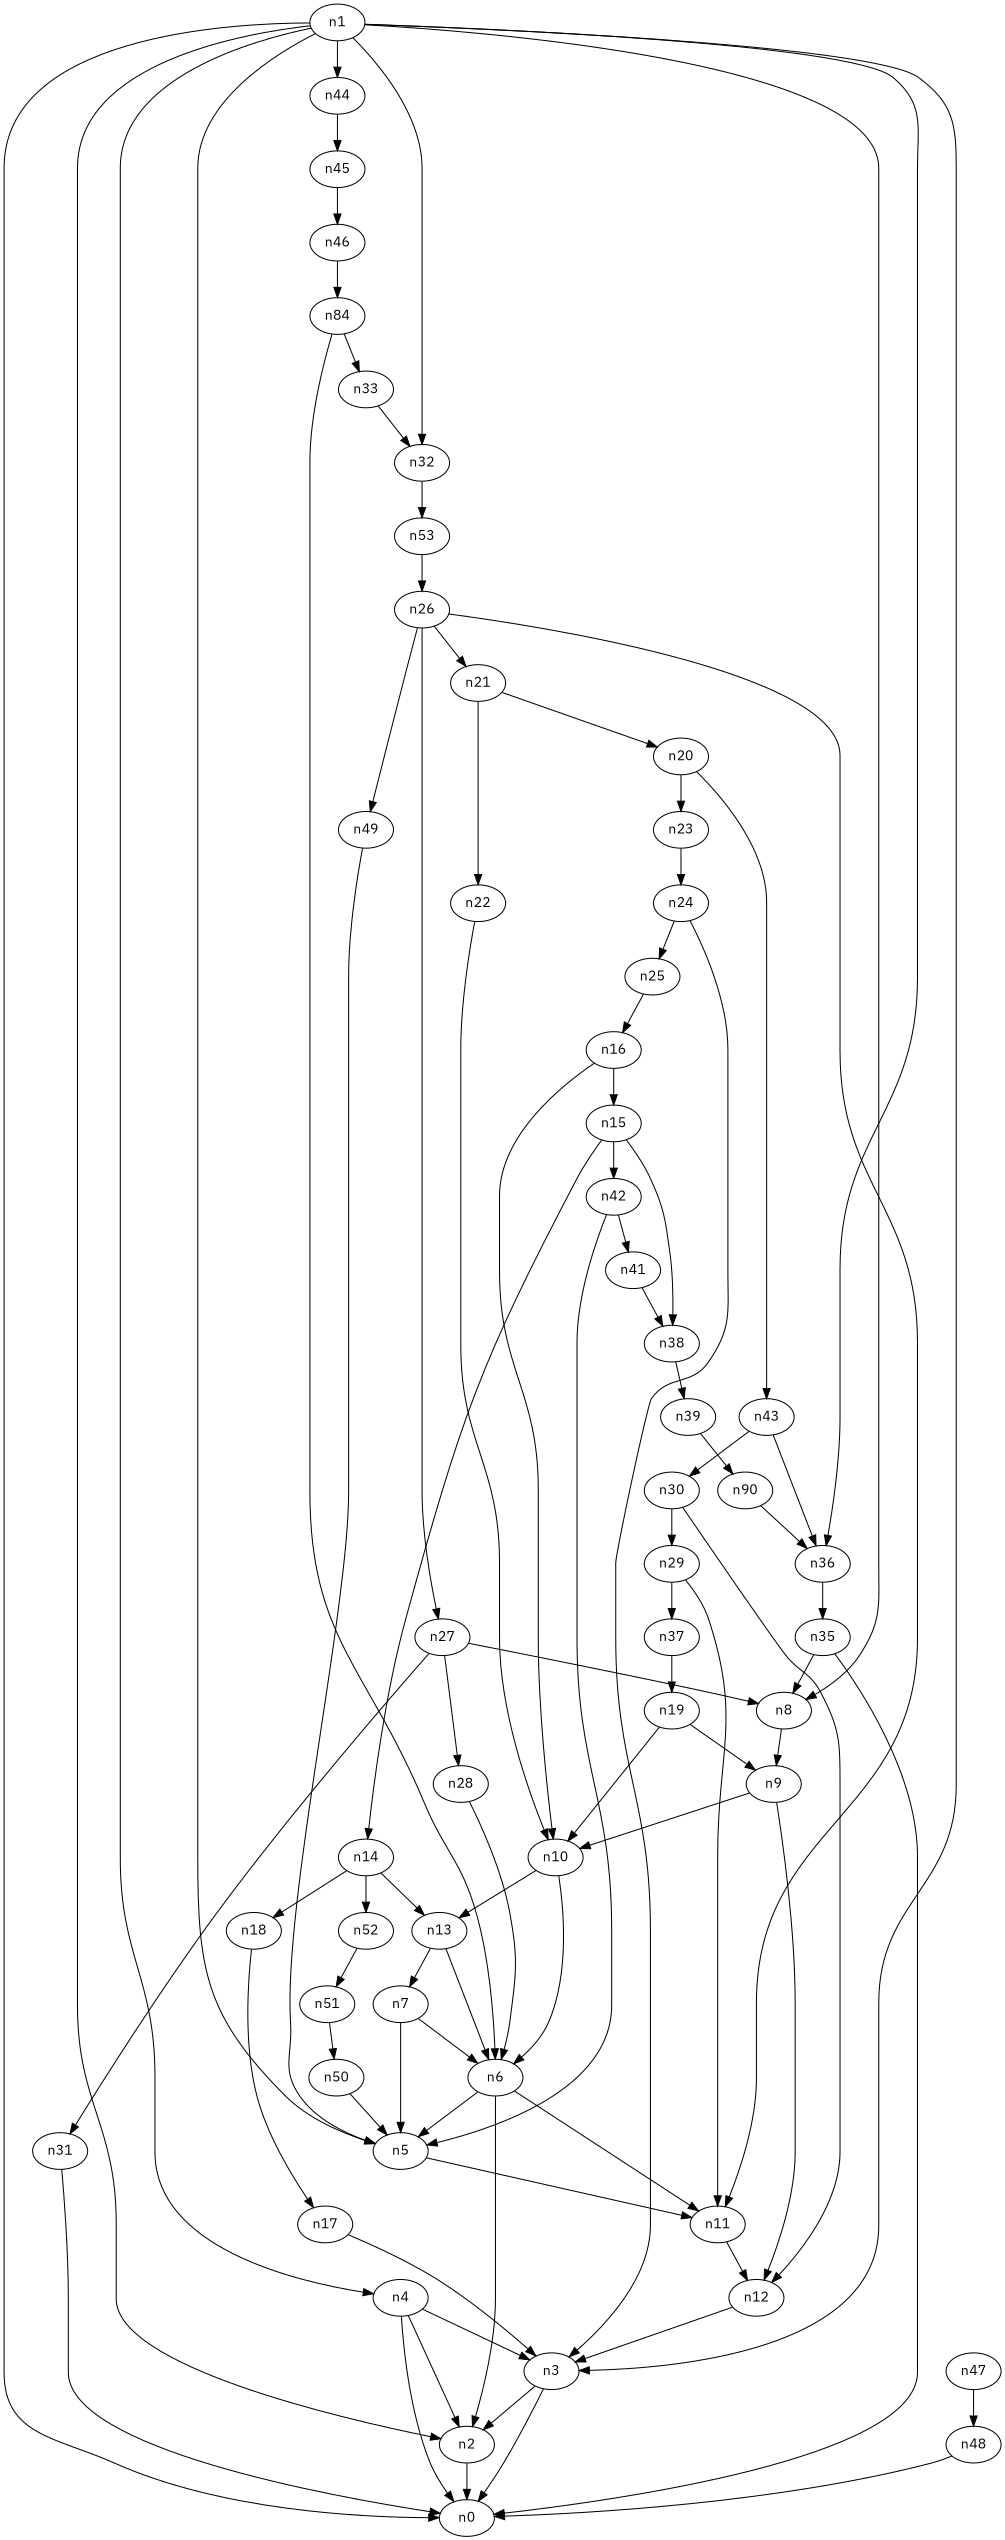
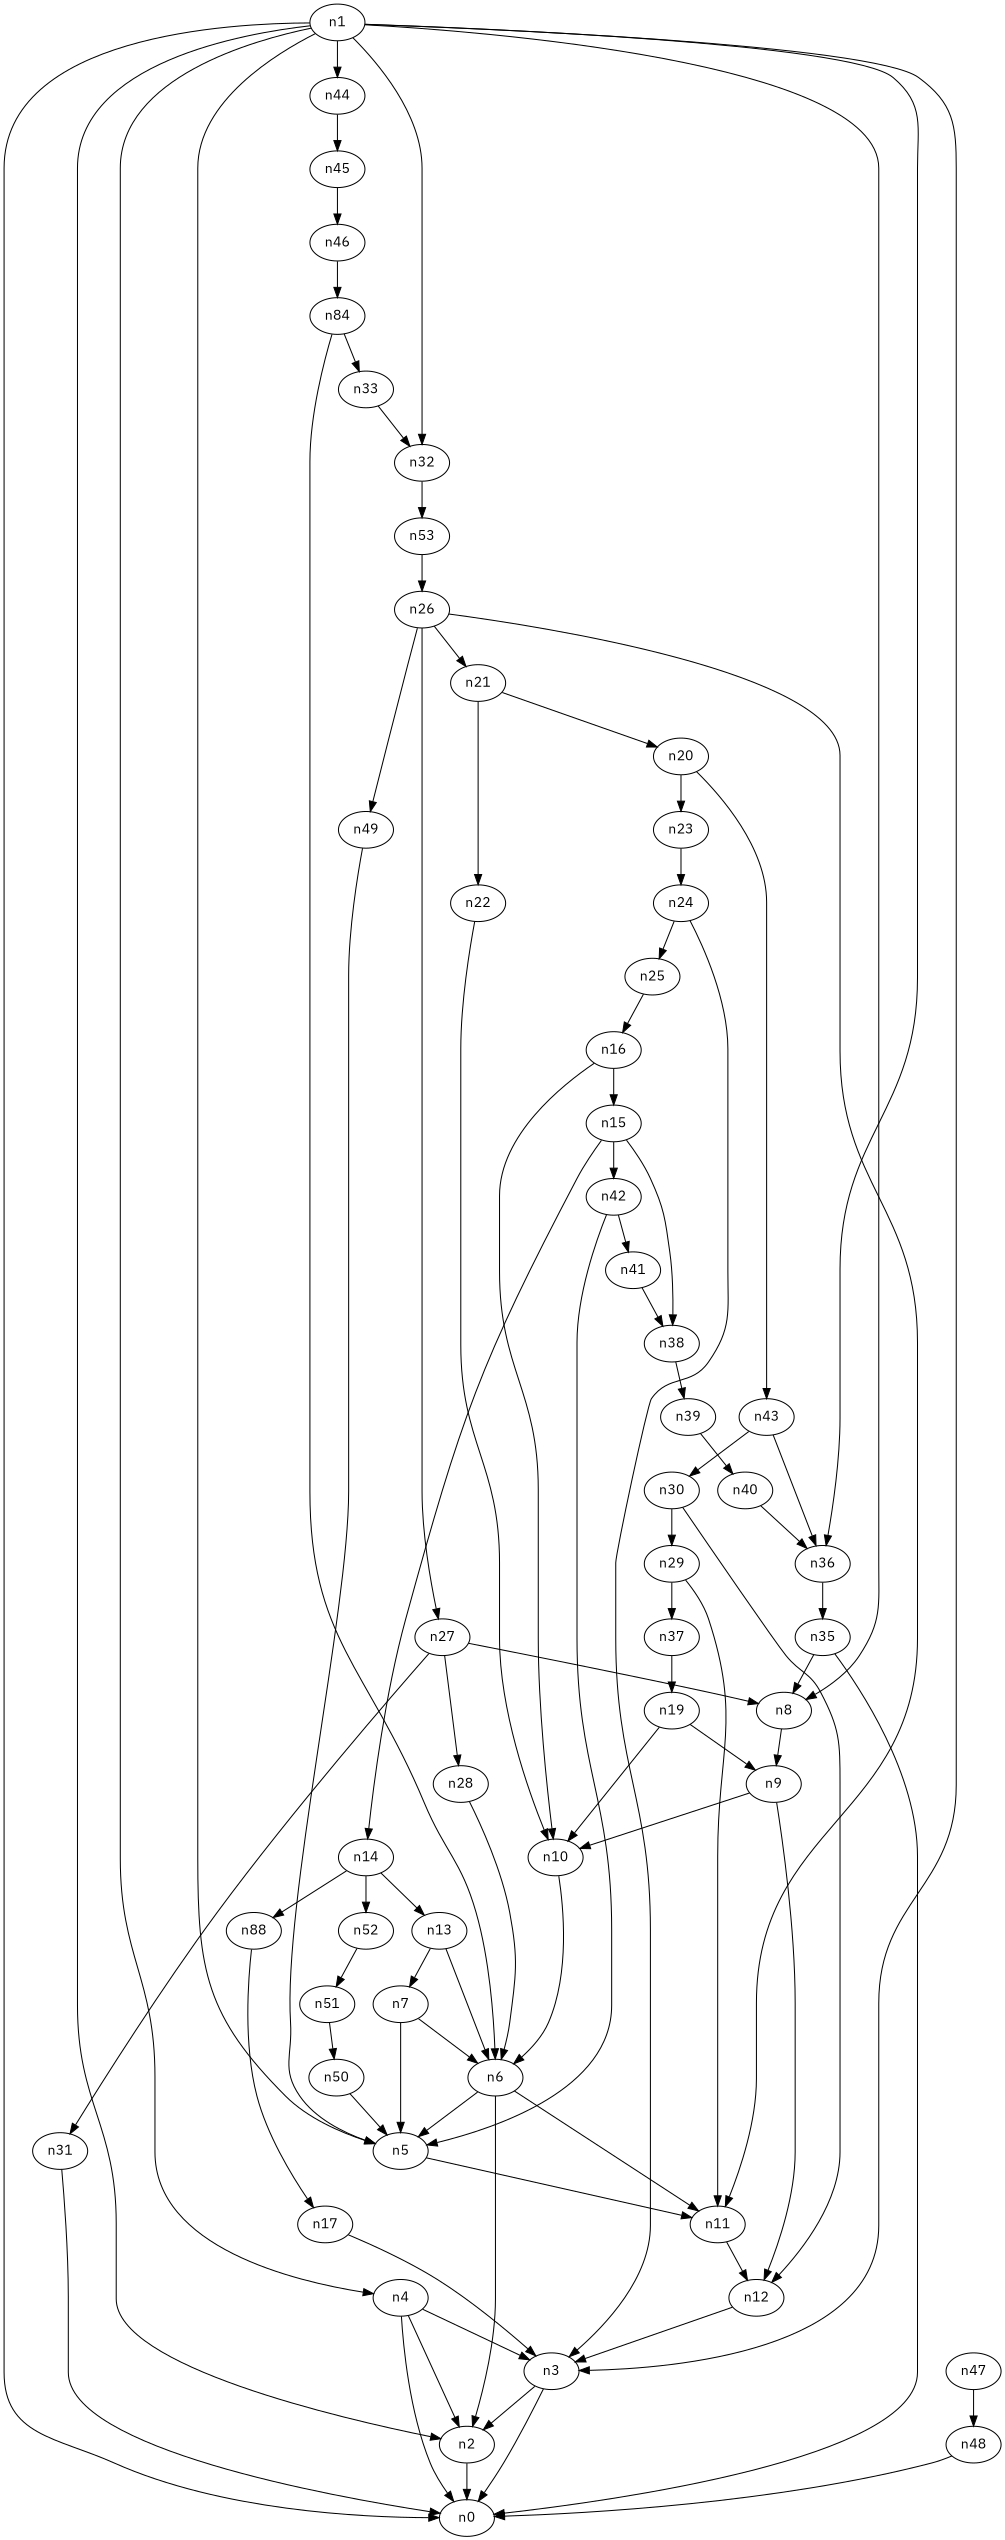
node "n90": label "n90" -> "n40"
edge "n10" -> "n13": removed
node "n18": label "n18" -> "n88"
